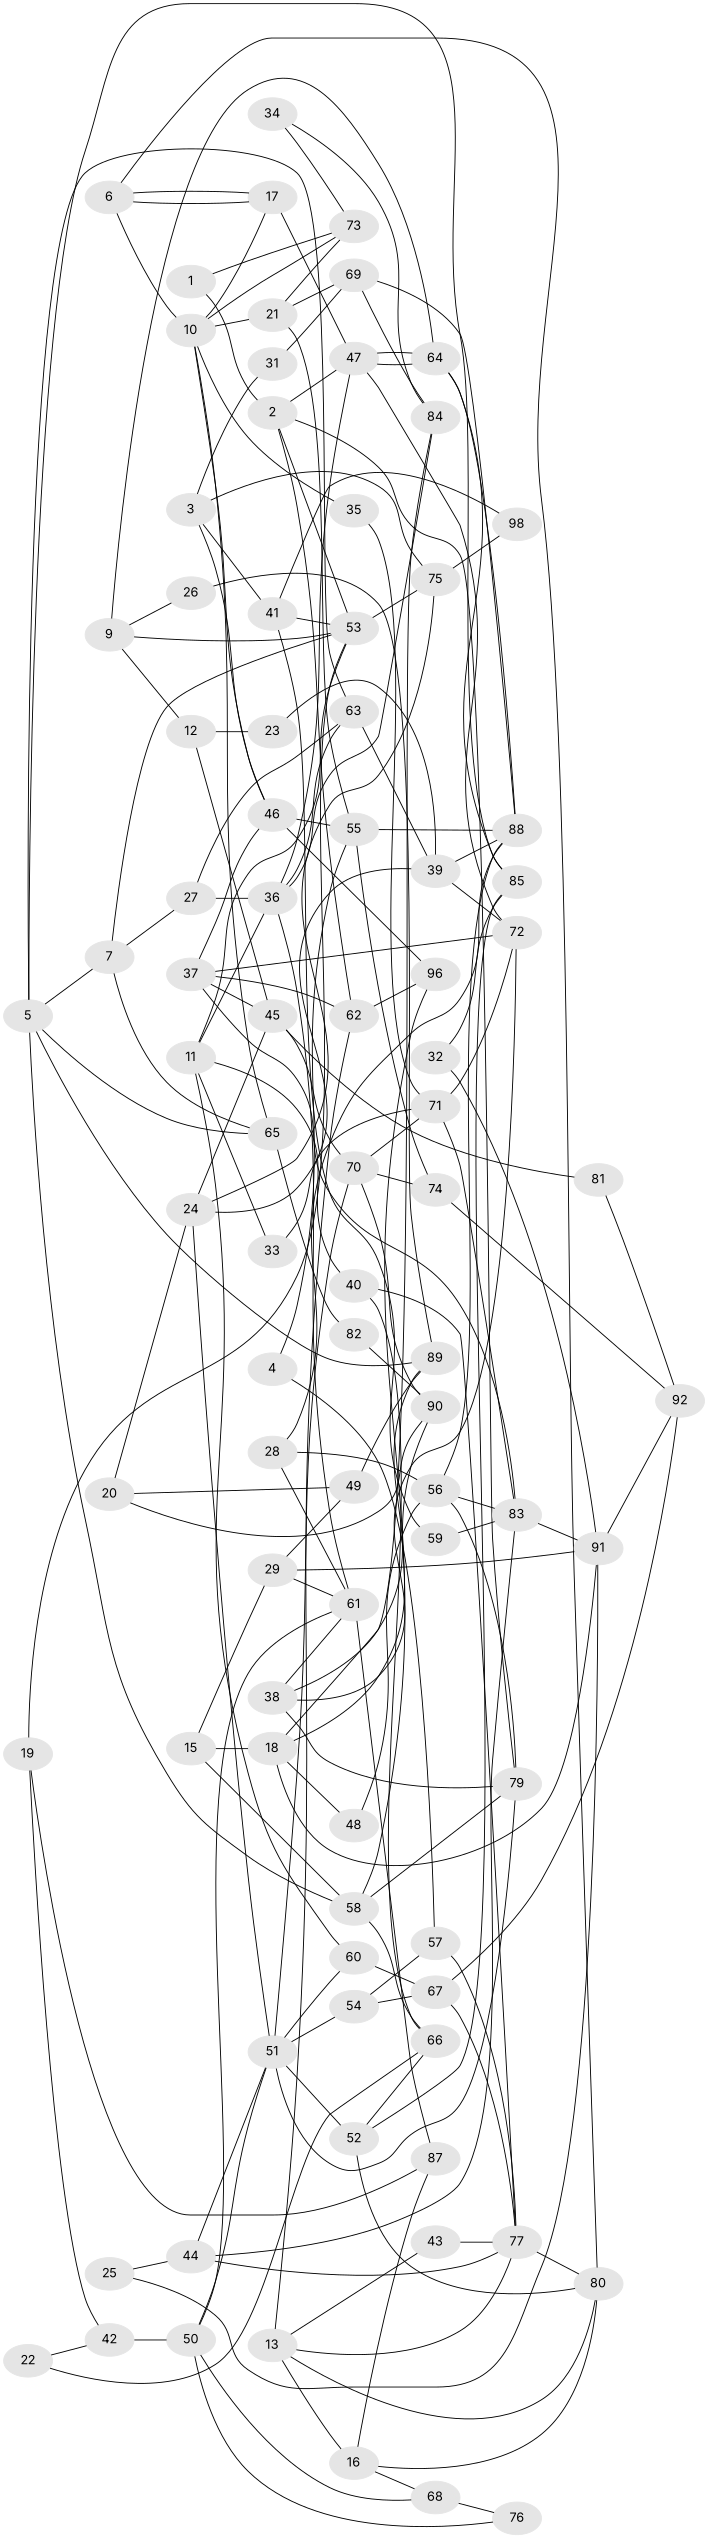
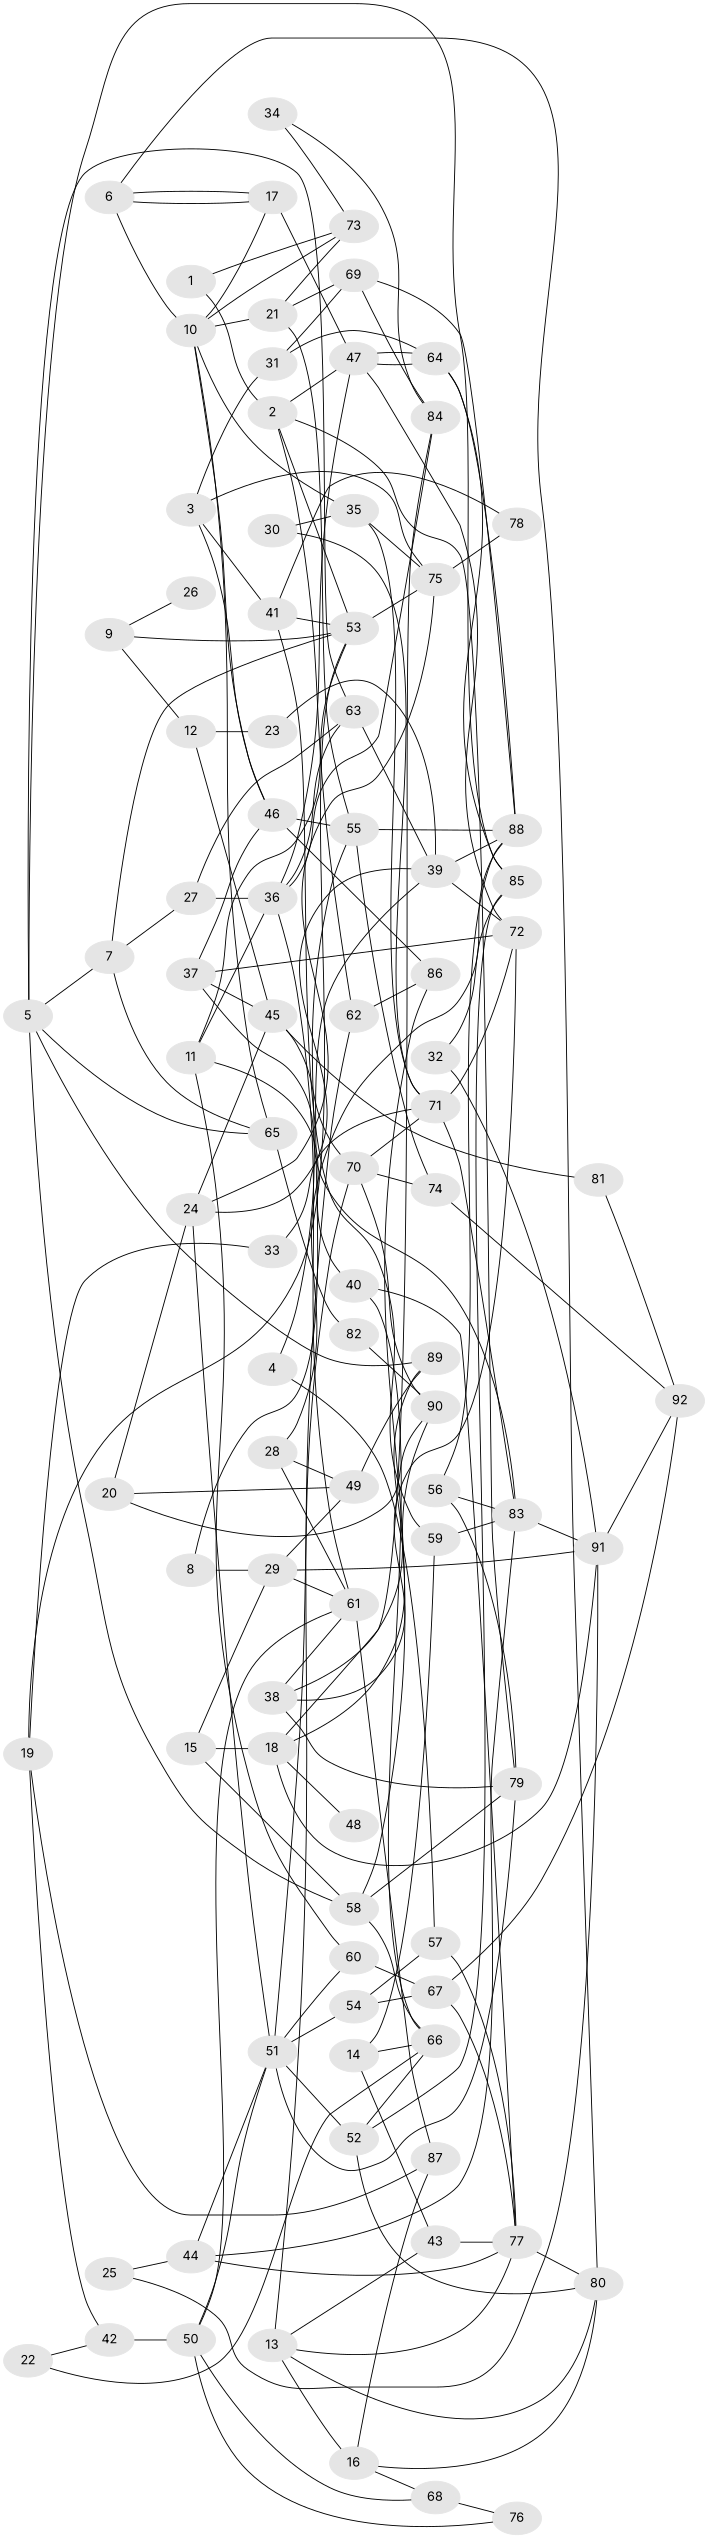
edge "64" -- "9": now "64" -- "31"
node "98": label "98" -> "78"
node "30": added
edge "35" -- "75": added
edge "26" -- "89": removed
node "96": label "96" -> "86"
edge "37" -- "62": removed
edge "11" -- "33": now "19" -- "33"
edge "28" -- "56": now "28" -- "49"
node "8": added
edge "56" -- "48": removed
node "14": added
